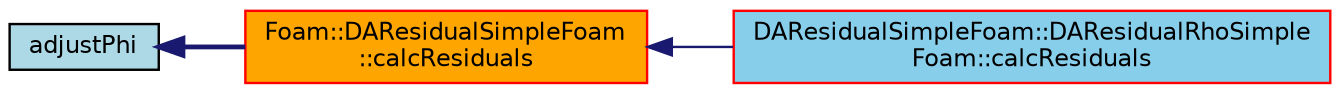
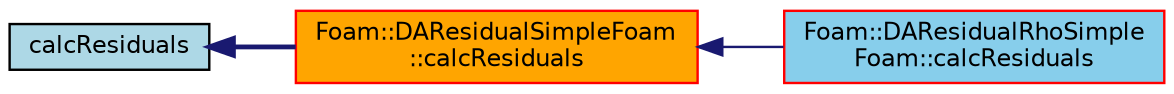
node "adjustPhi": label "adjustPhi" -> "calcResiduals"
node "DAResidualSimpleFoam::DAResidualRhoSimple Foam::calcResiduals": label "DAResidualSimpleFoam::DAResidualRhoSimple Foam::calcResiduals" -> "Foam::DAResidualRhoSimple Foam::calcResiduals"
